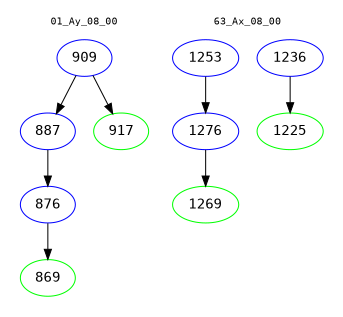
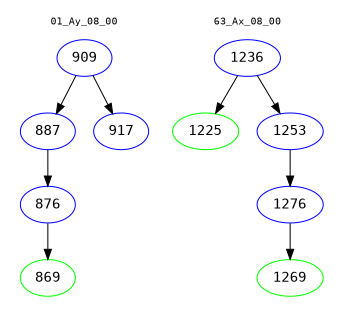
edge "1236" -> "1253": added
node "917": color green -> blue
